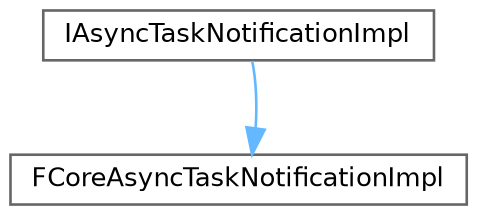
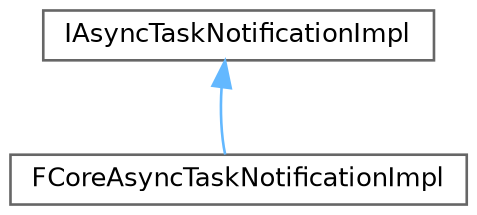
edge "IAsyncTaskNotificationImpl" -> "FCoreAsyncTaskNotificationImpl": reversed
